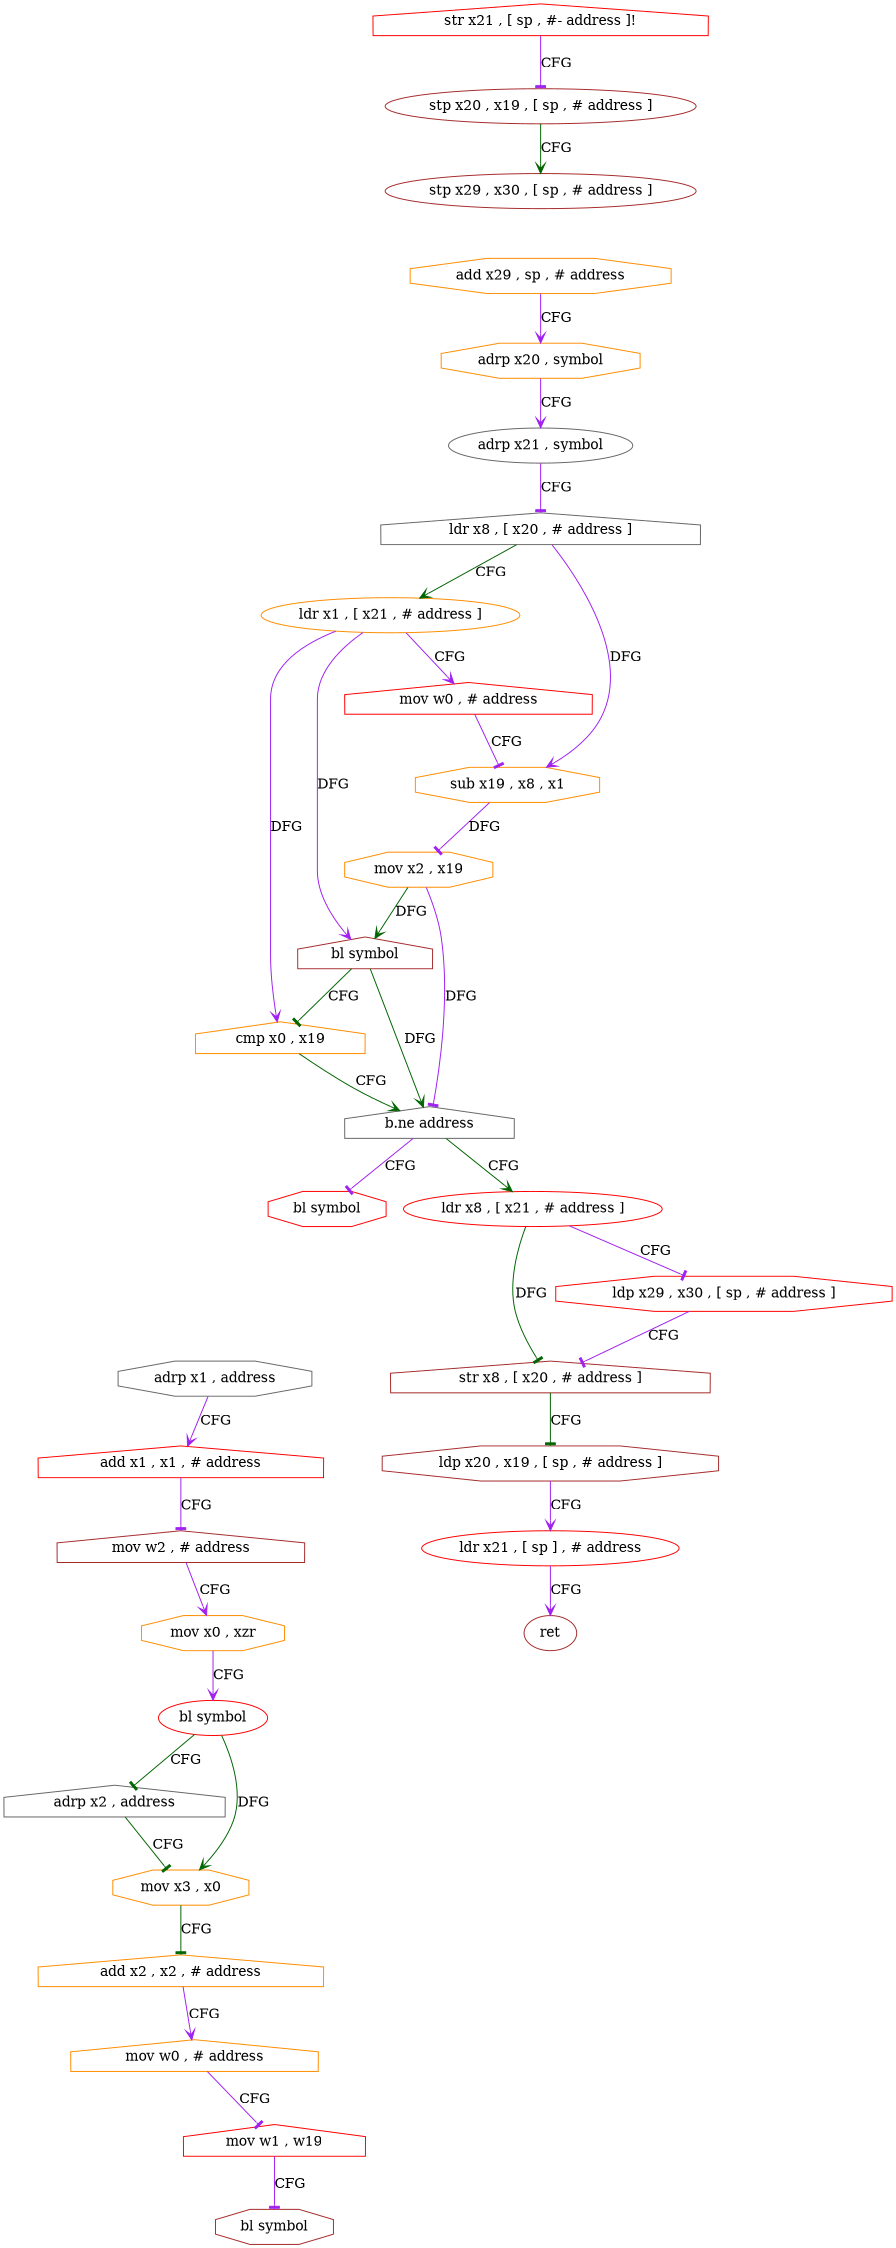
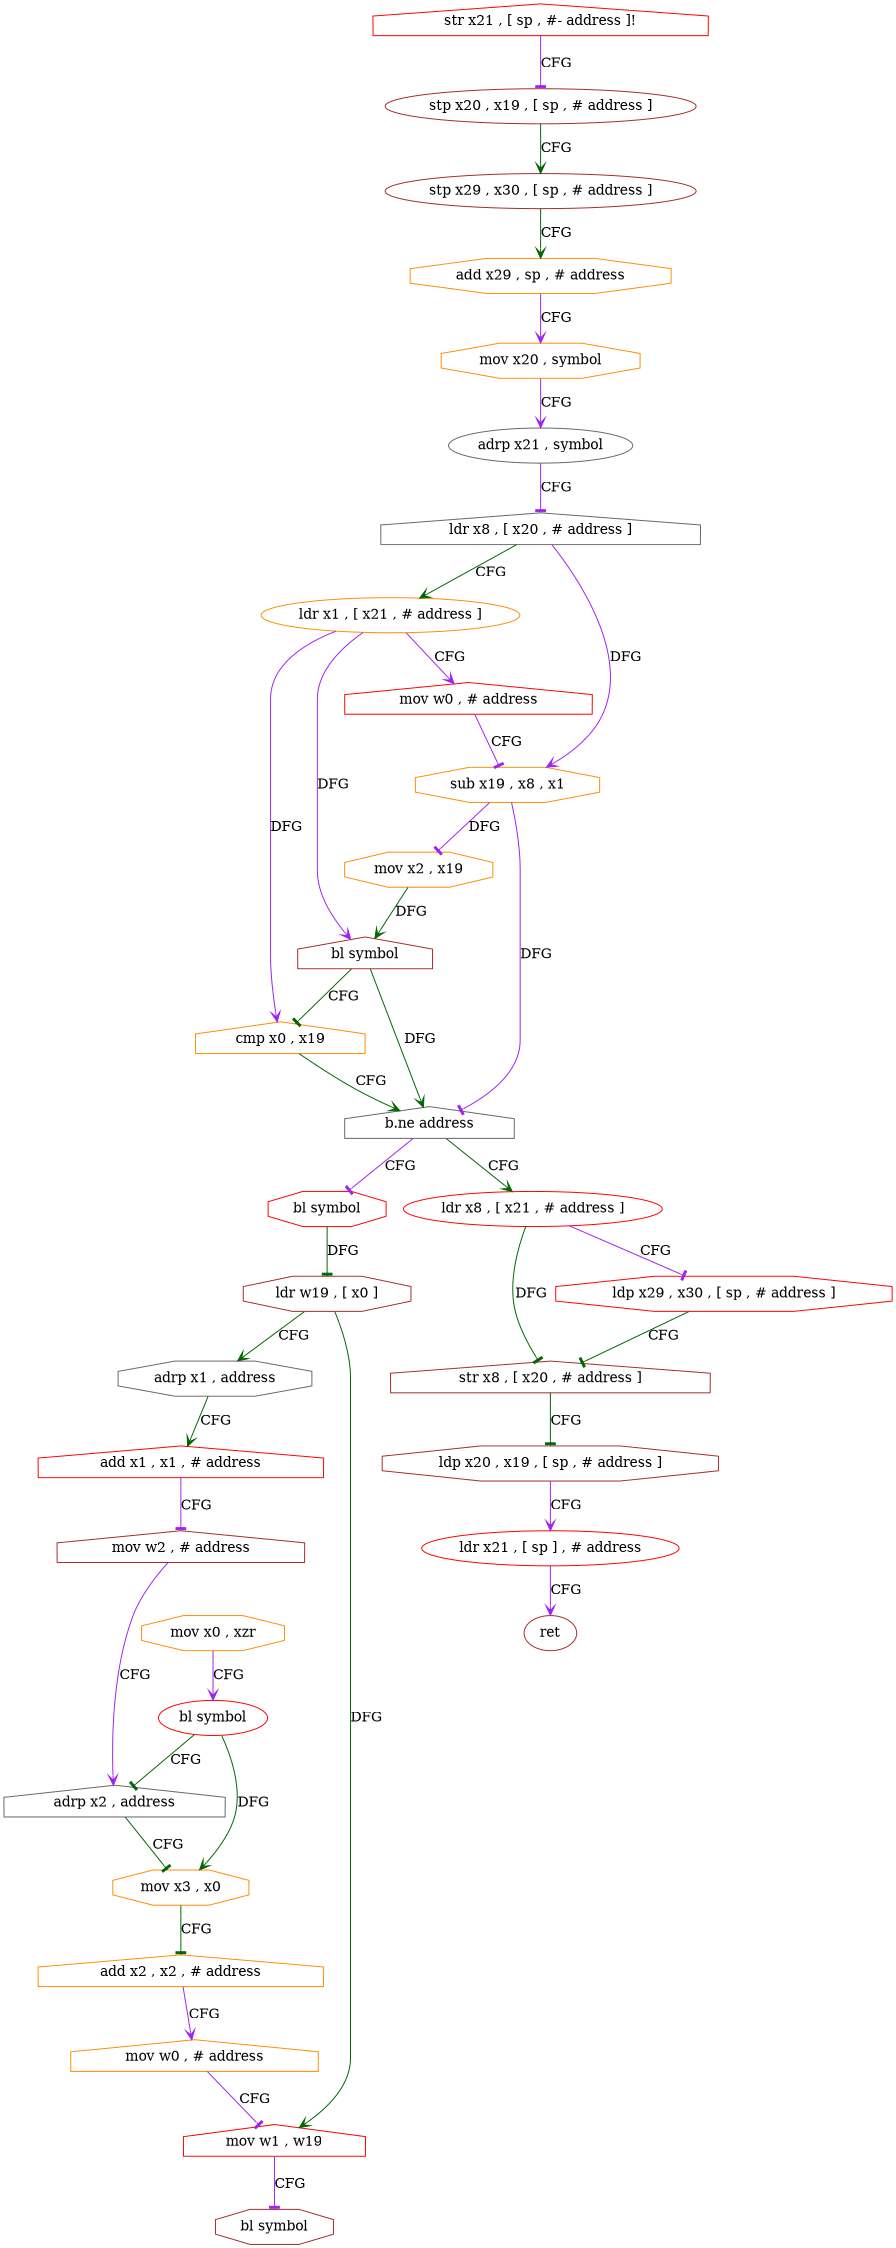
edge "stp x29 , x30 , [ sp , # address ]" -> "add x29 , sp , # address": added, label "CFG"
node "adrp x20 , symbol": label "adrp x20 , symbol" -> "mov x20 , symbol"
edge "mov x2 , x19" -> "b.ne address": now "sub x19 , x8 , x1" -> "b.ne address"
node "ldr w19 , [ x0 ]": added
edge "ldp x29 , x30 , [ sp , # address ]" -> "str x8 , [ x20 , # address ]": color purple -> darkgreen
edge "adrp x1 , address" -> "add x1 , x1 , # address": color purple -> darkgreen
edge "mov w2 , # address" -> "mov x0 , xzr": now "mov w2 , # address" -> "adrp x2 , address"
